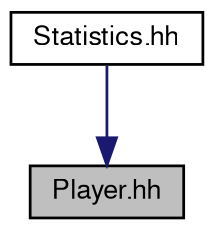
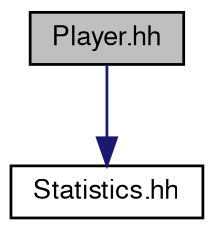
edge "Statistics.hh" -> "Player.hh": reversed
